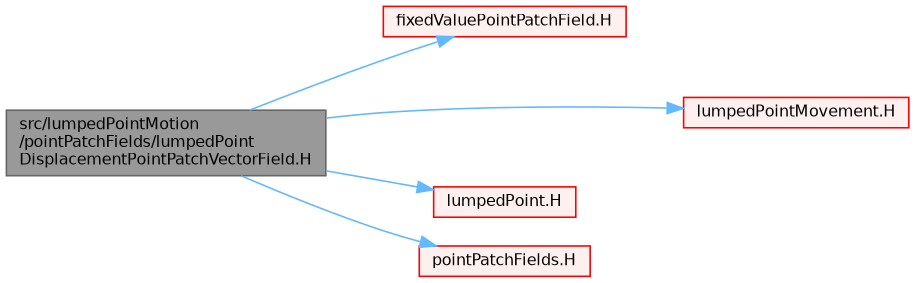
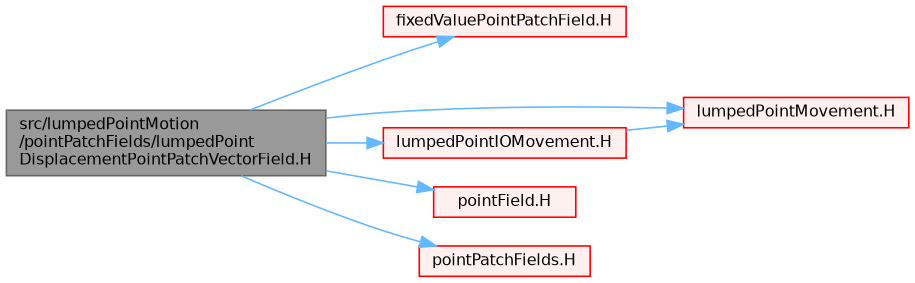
node "lumpedPointIOMovement.H": added
node "lumpedPoint.H": label "lumpedPoint.H" -> "pointField.H"
